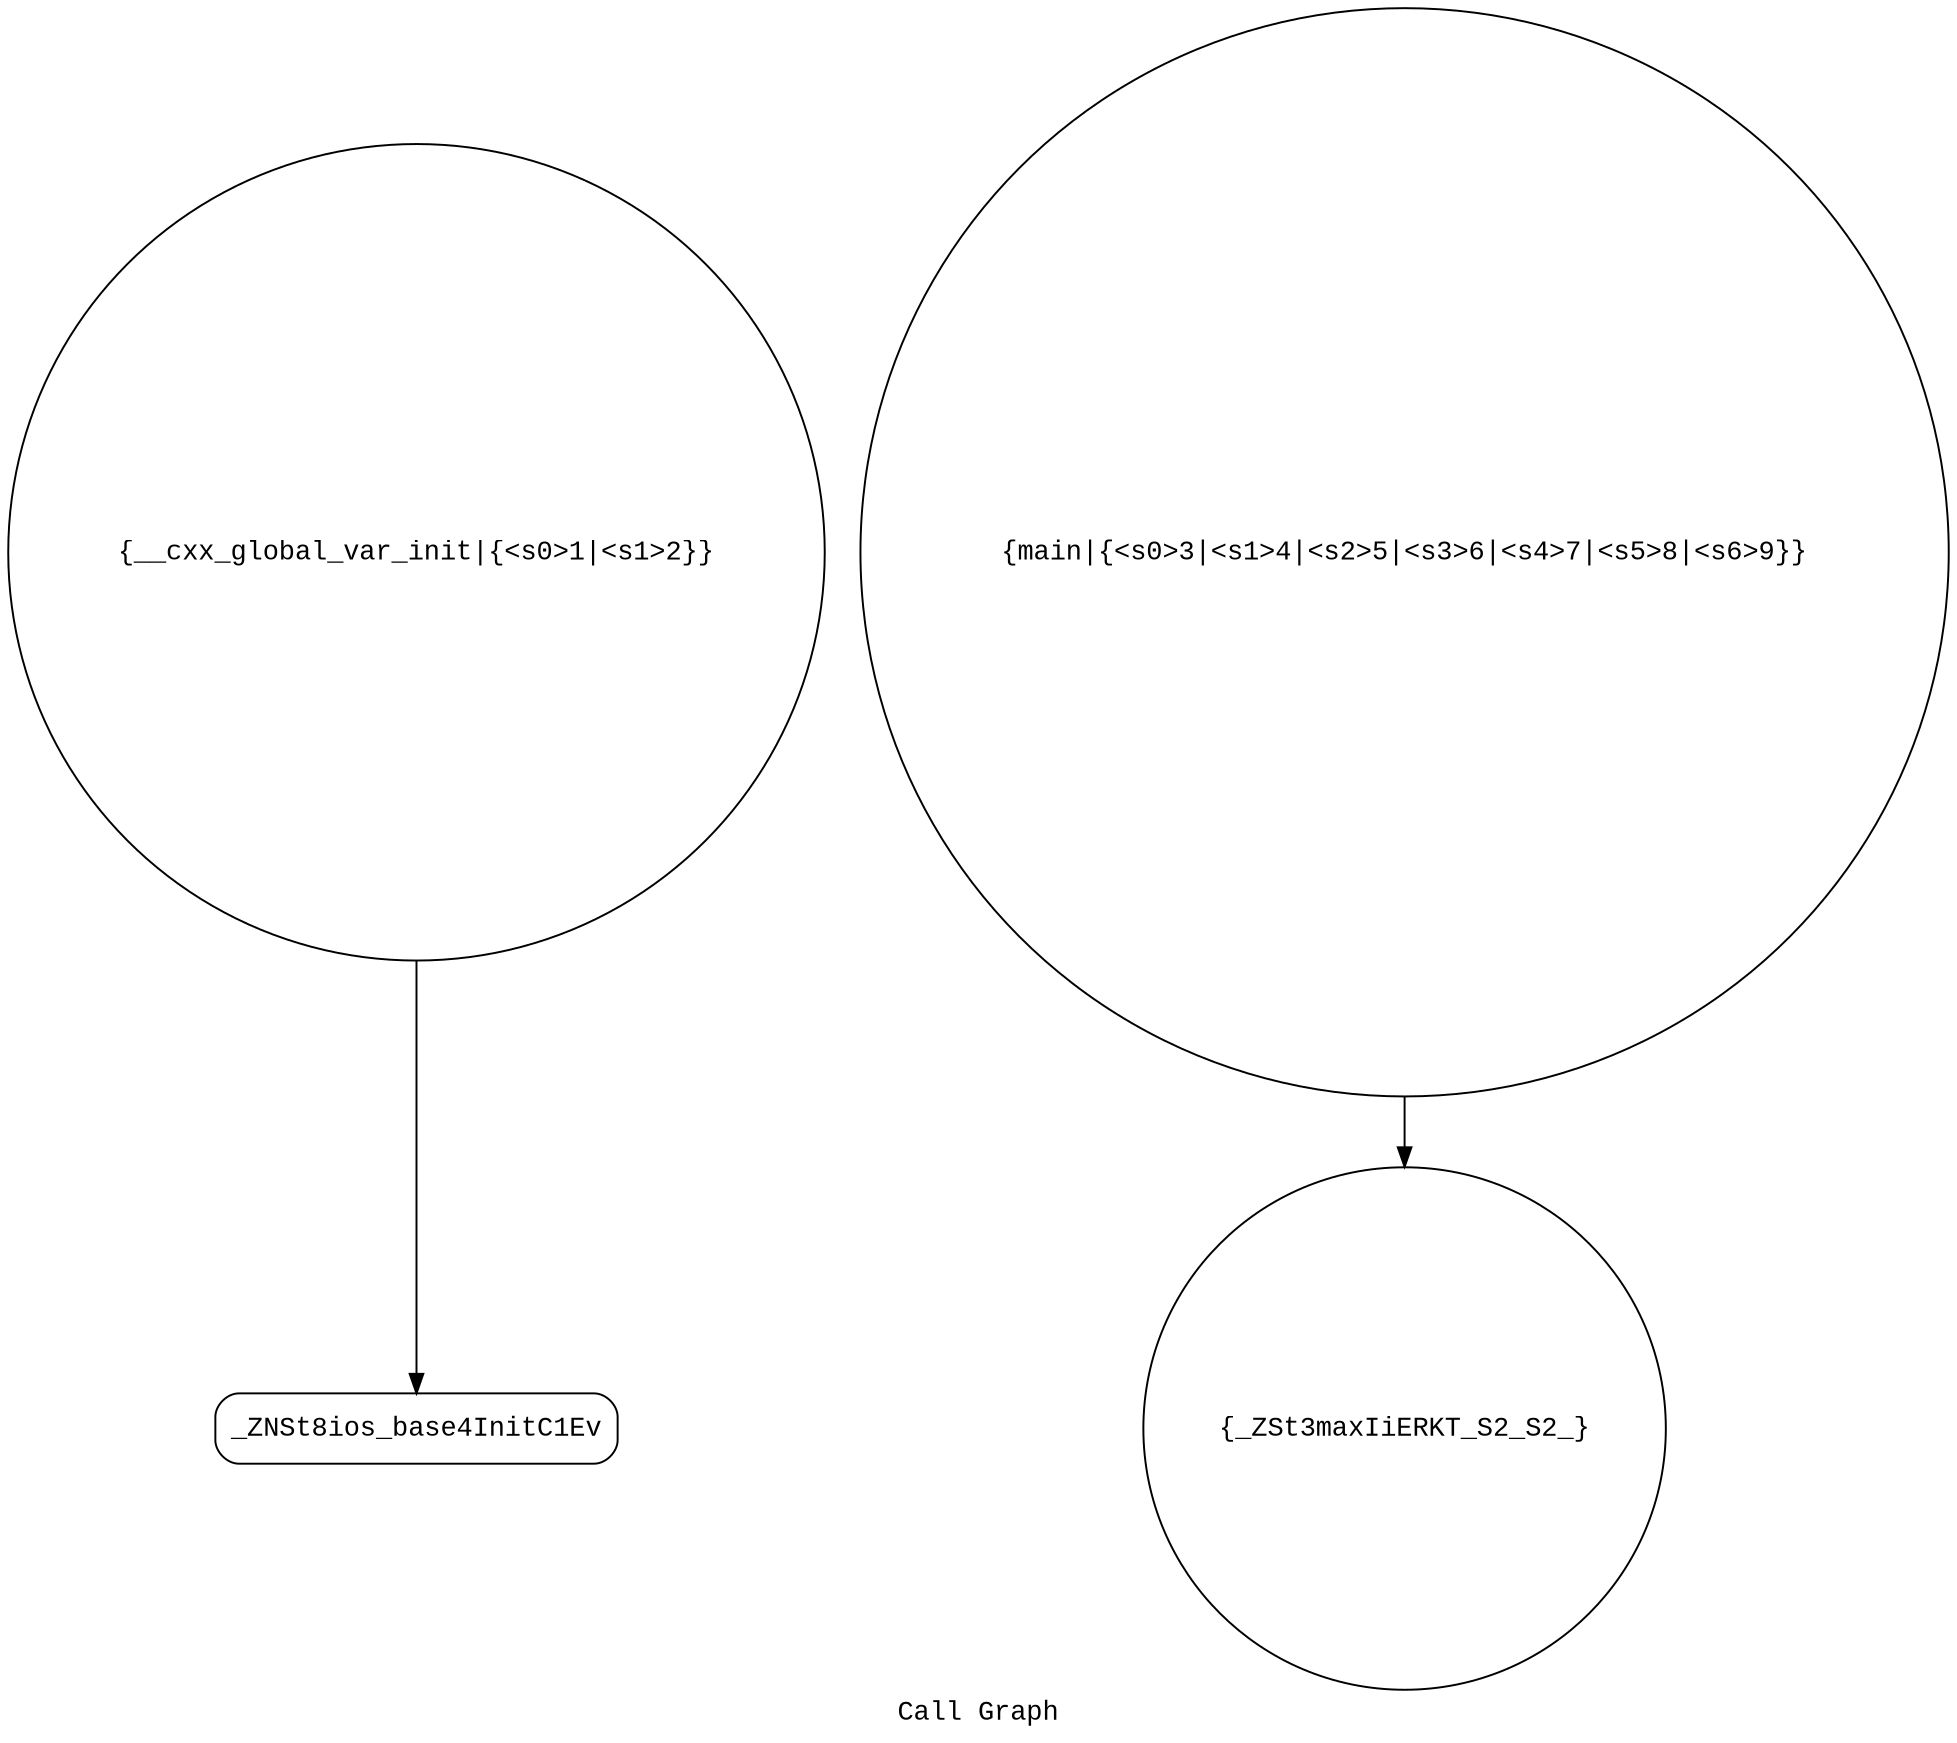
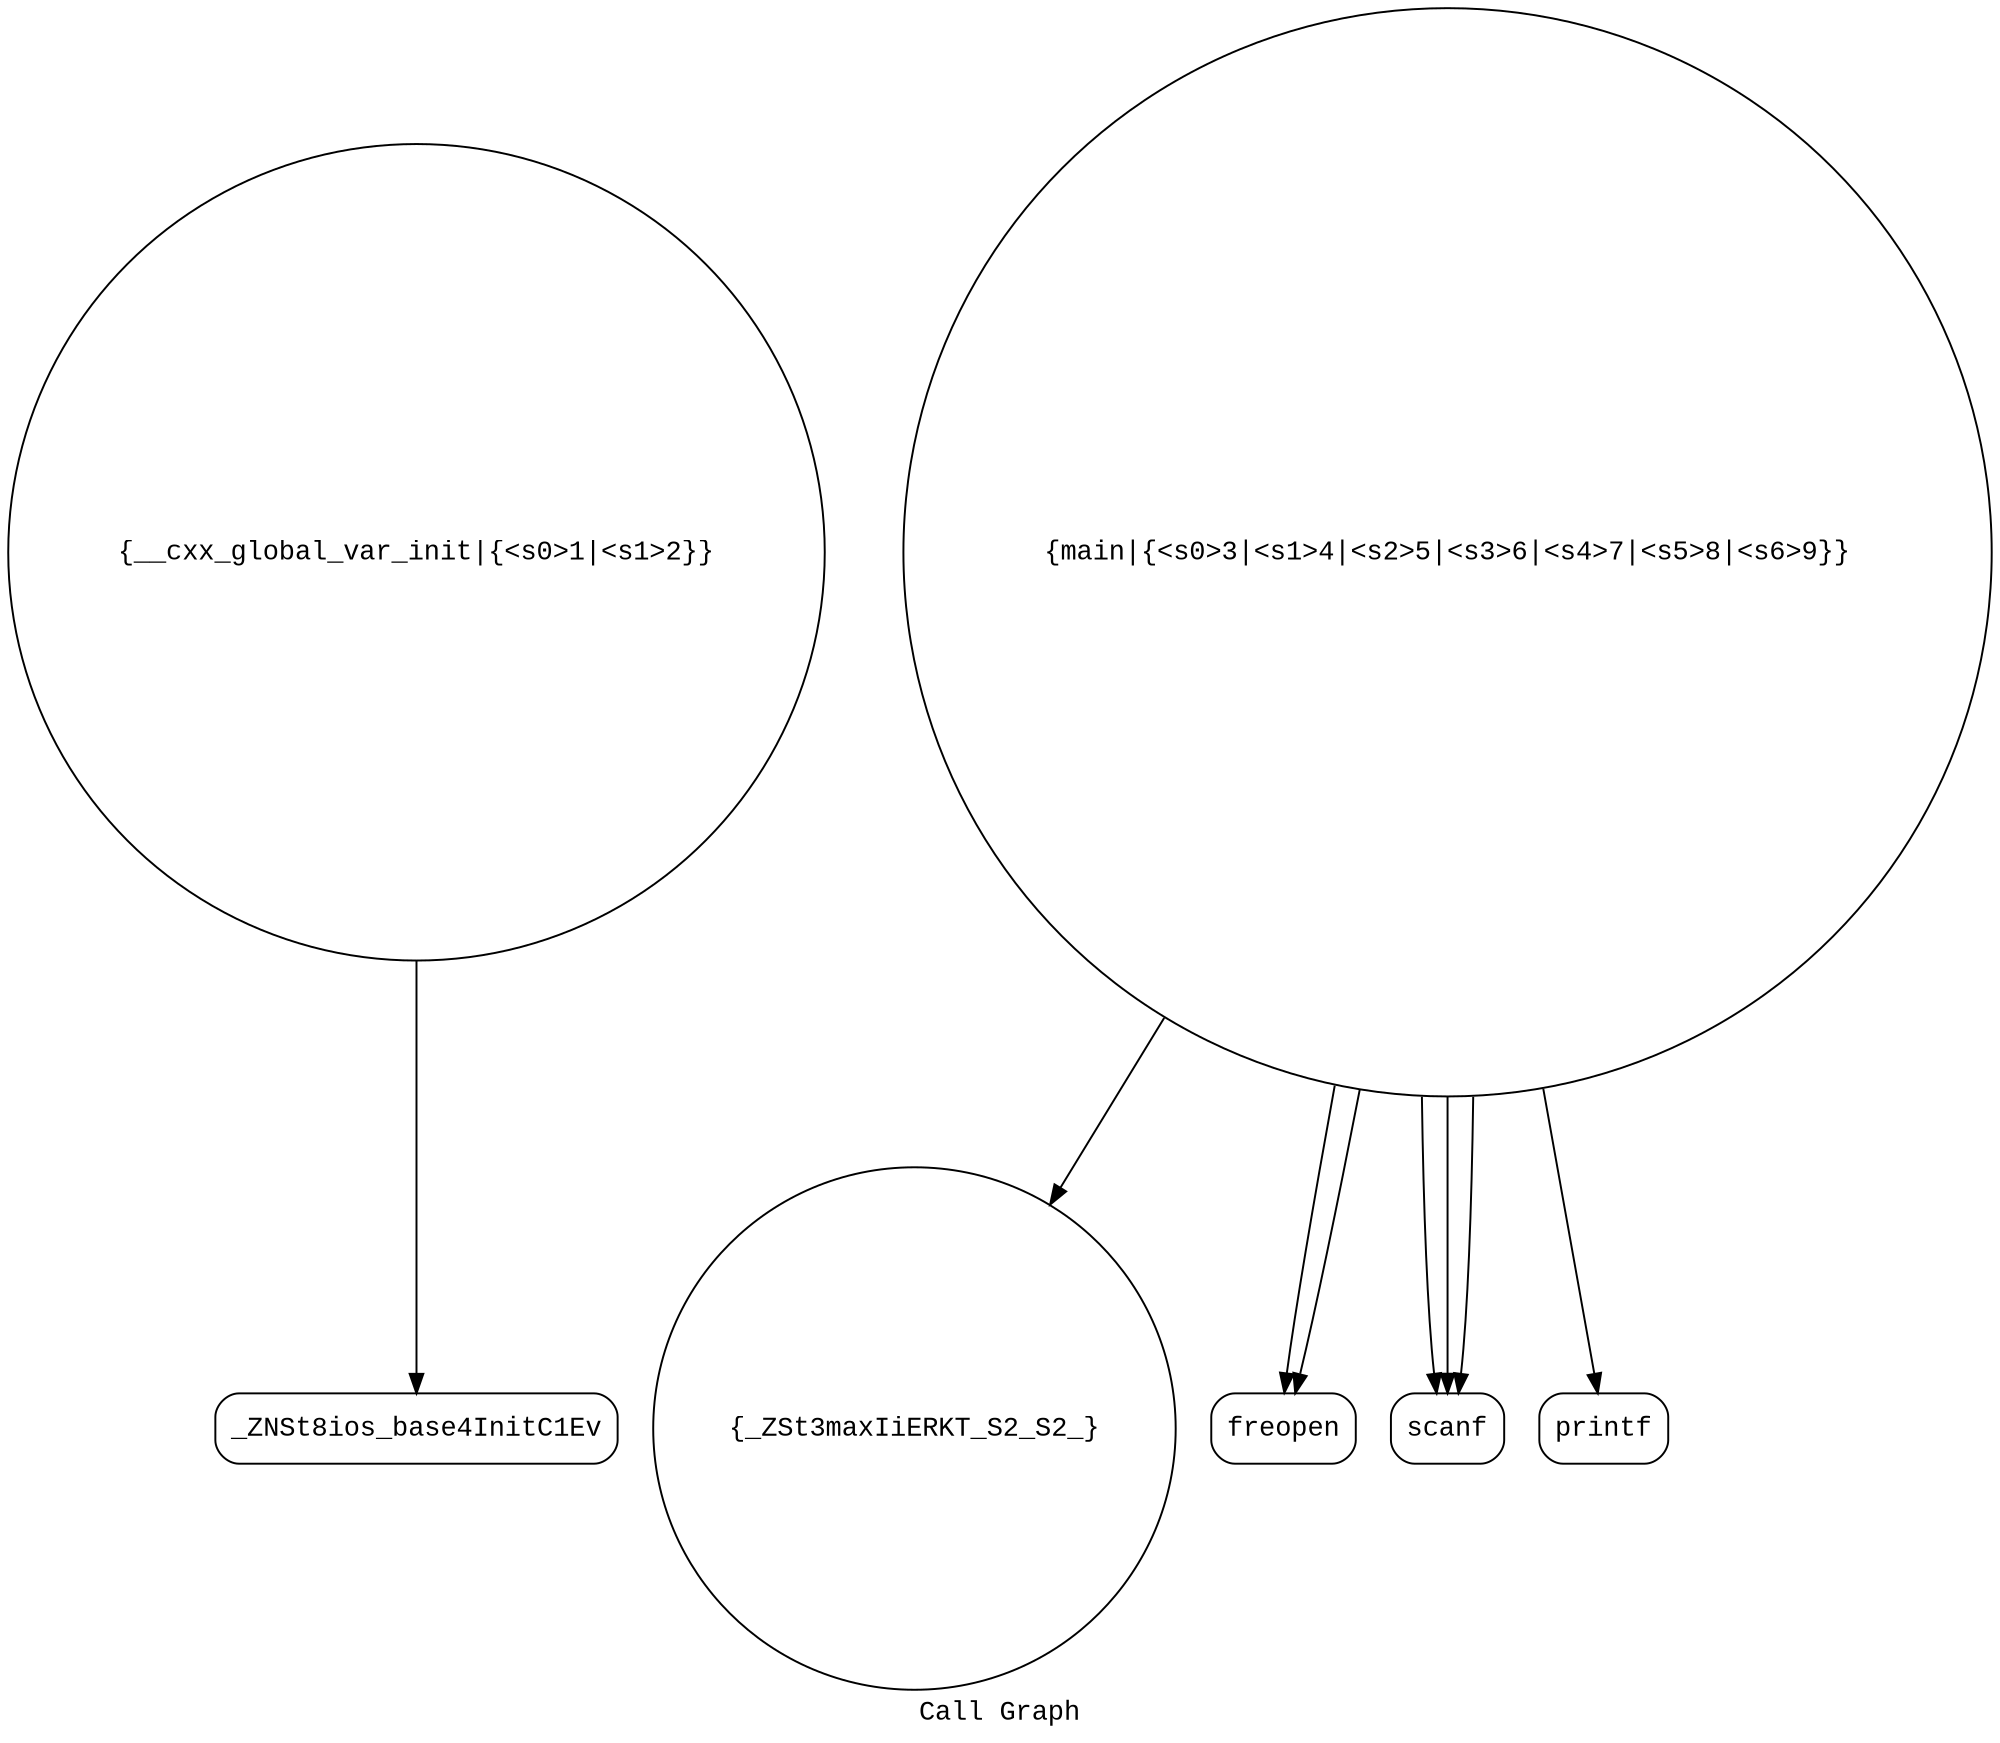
node "freopen": added
node "scanf": added
node "printf": added
